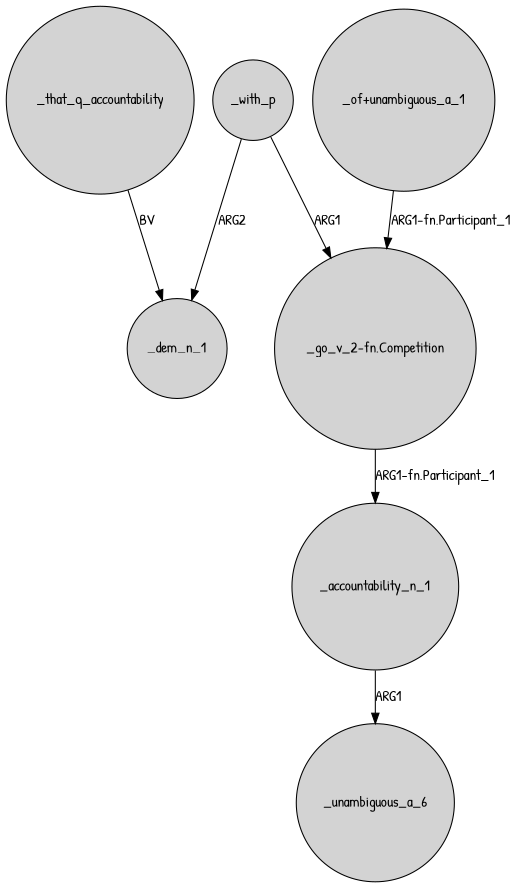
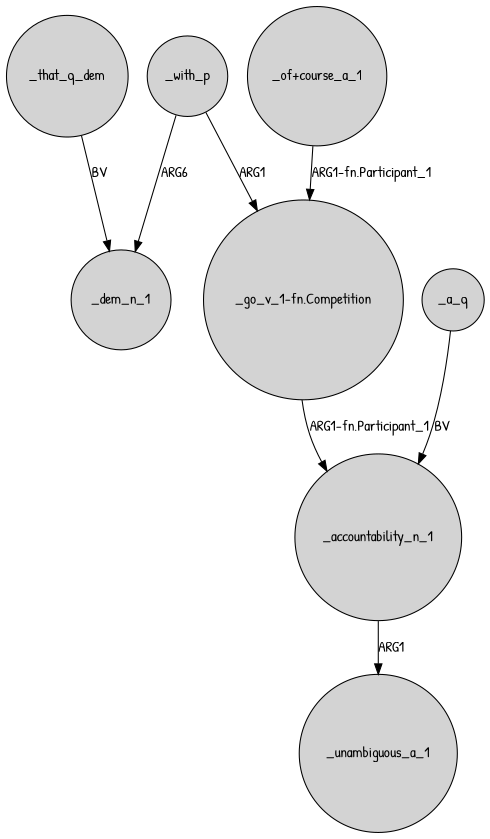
node "_that_q_accountability": label "_that_q_accountability" -> "_that_q_dem"
node "_of+unambiguous_a_1": label "_of+unambiguous_a_1" -> "_of+course_a_1"
edge "_with_p" -> "_dem_n_1": label "ARG2" -> "ARG6"
node "_a_q": added
node "_go_v_2-fn.Competition": label "_go_v_2-fn.Competition" -> "_go_v_1-fn.Competition"
node "_unambiguous_a_6": label "_unambiguous_a_6" -> "_unambiguous_a_1"
